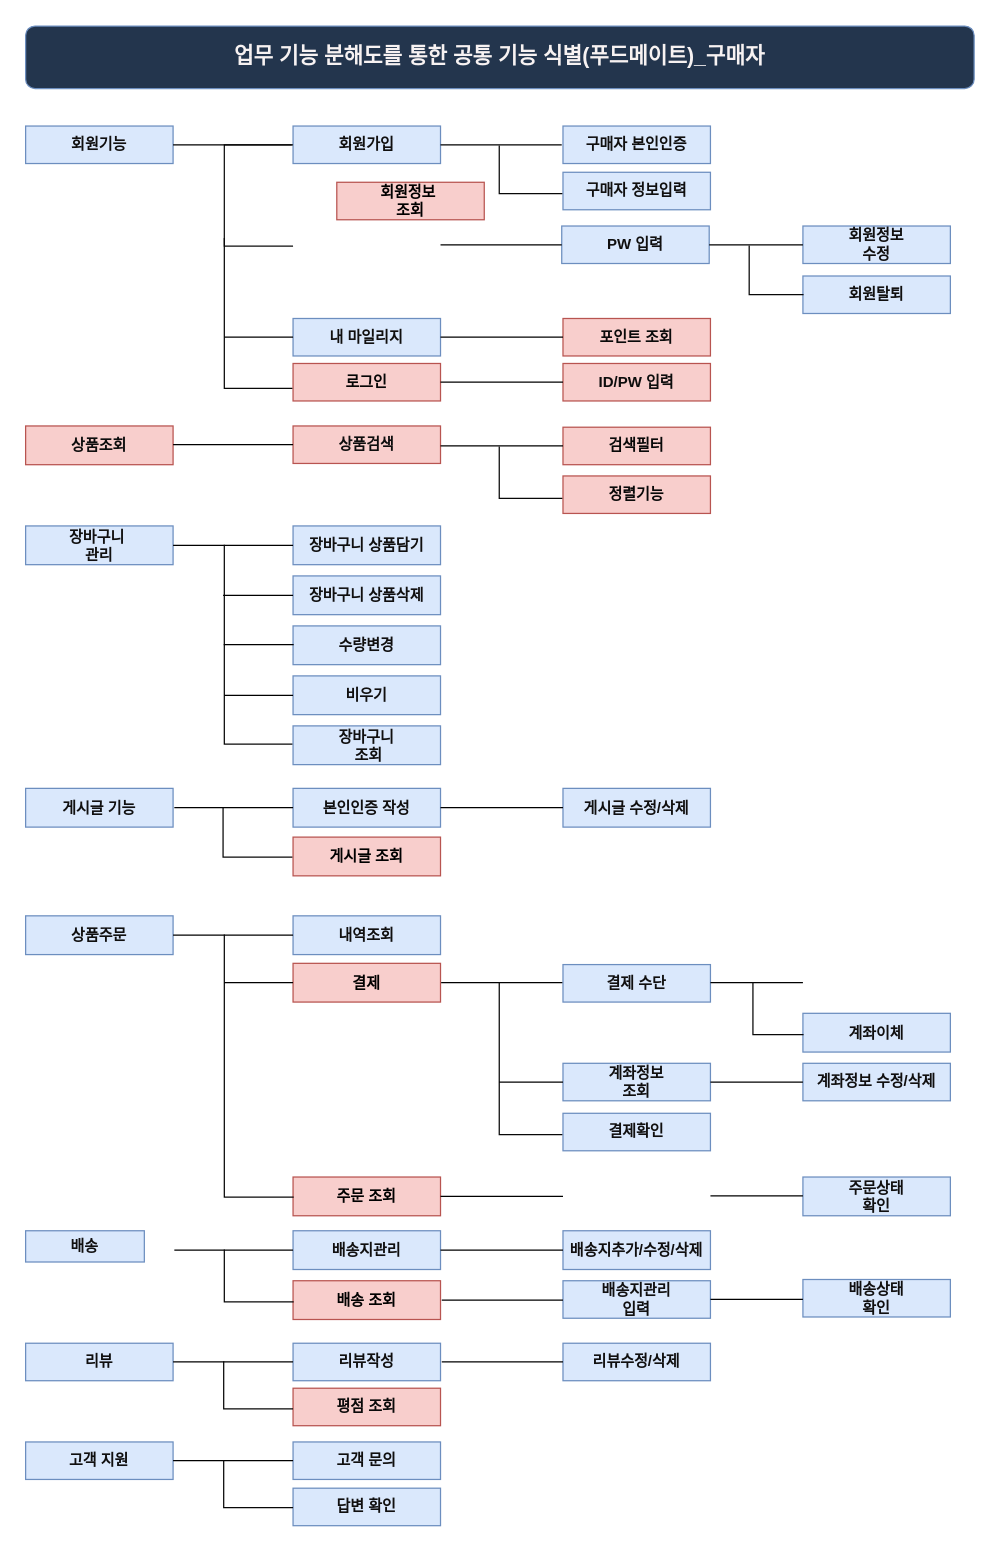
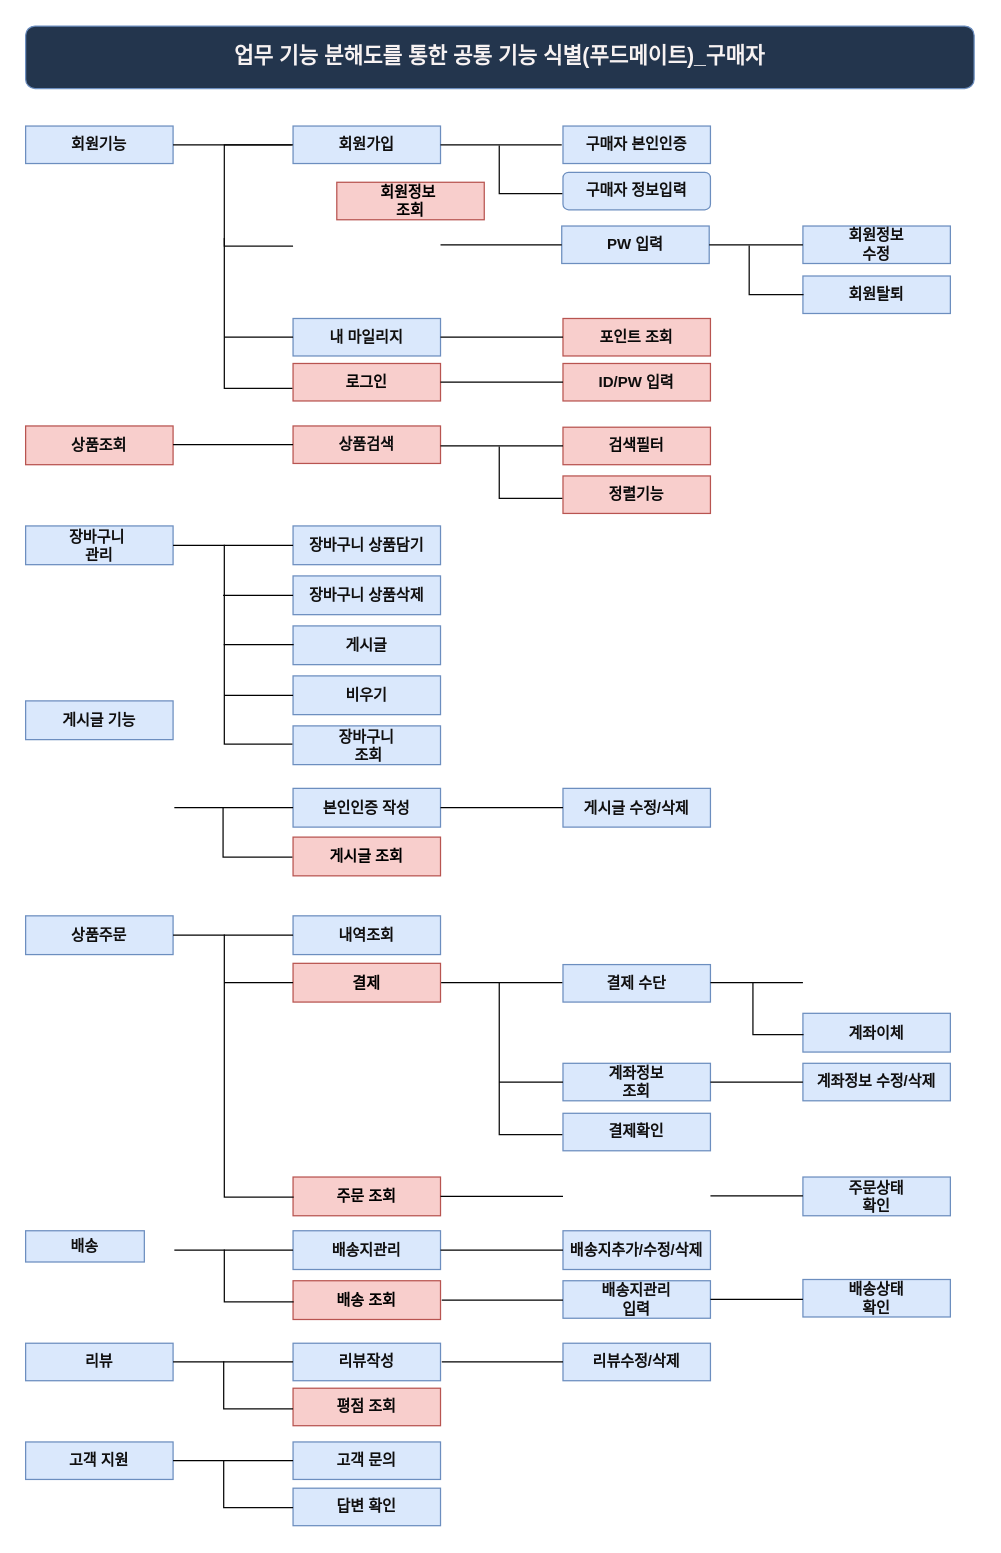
node "구매자 정보입력": shape rectangle -> rounded rectangle
node "수량변경": label "수량변경" -> "게시글"
node "게시글 기능": moved (99, 808) -> (99, 720)
